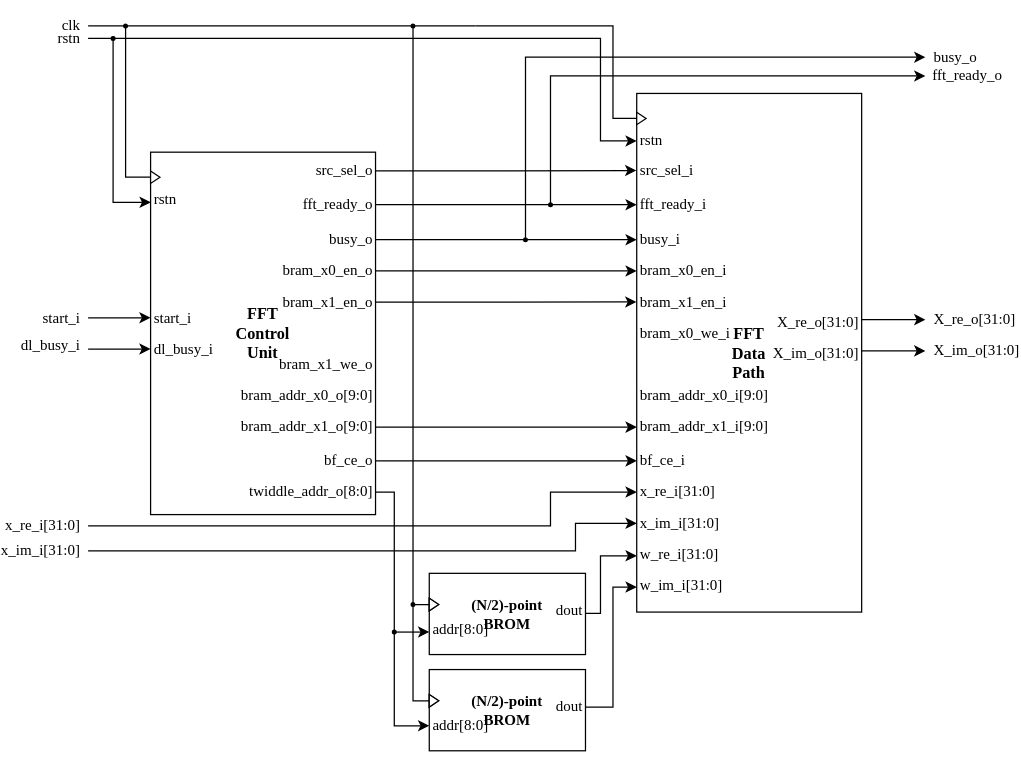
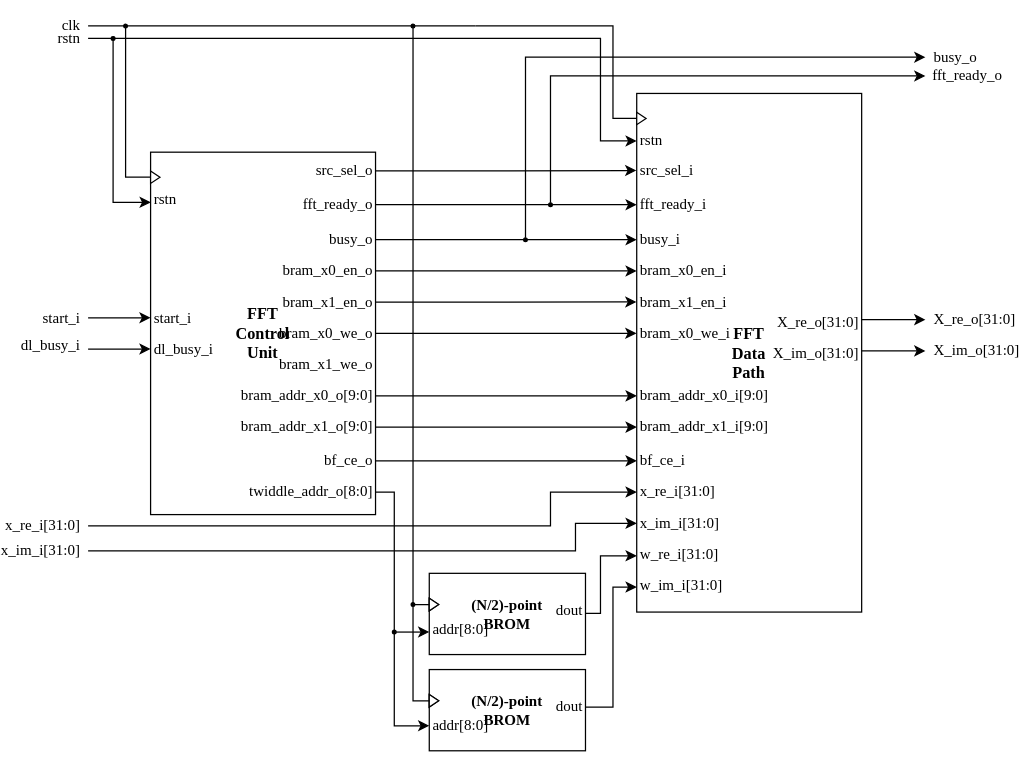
node "bram_x0_we_o": added
edge "bram_x0_we_o" -> "bram_x0_we_i": added
edge "bram_addr_x0_o[9:0]" -> "bram_addr_x0_i[9:0]": added
